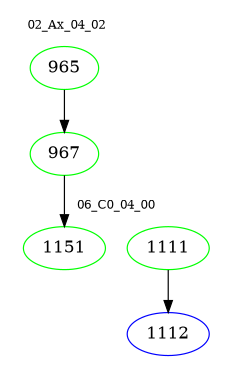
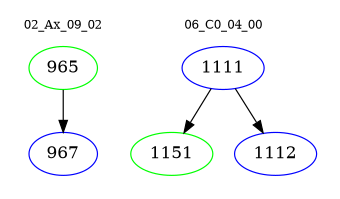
cluster "02_Ax_04_02": label "02_Ax_04_02" -> "02_Ax_09_02"
node "967": color green -> blue
edge "967" -> "1151": now "1111" -> "1151"
node "1111": color green -> blue
